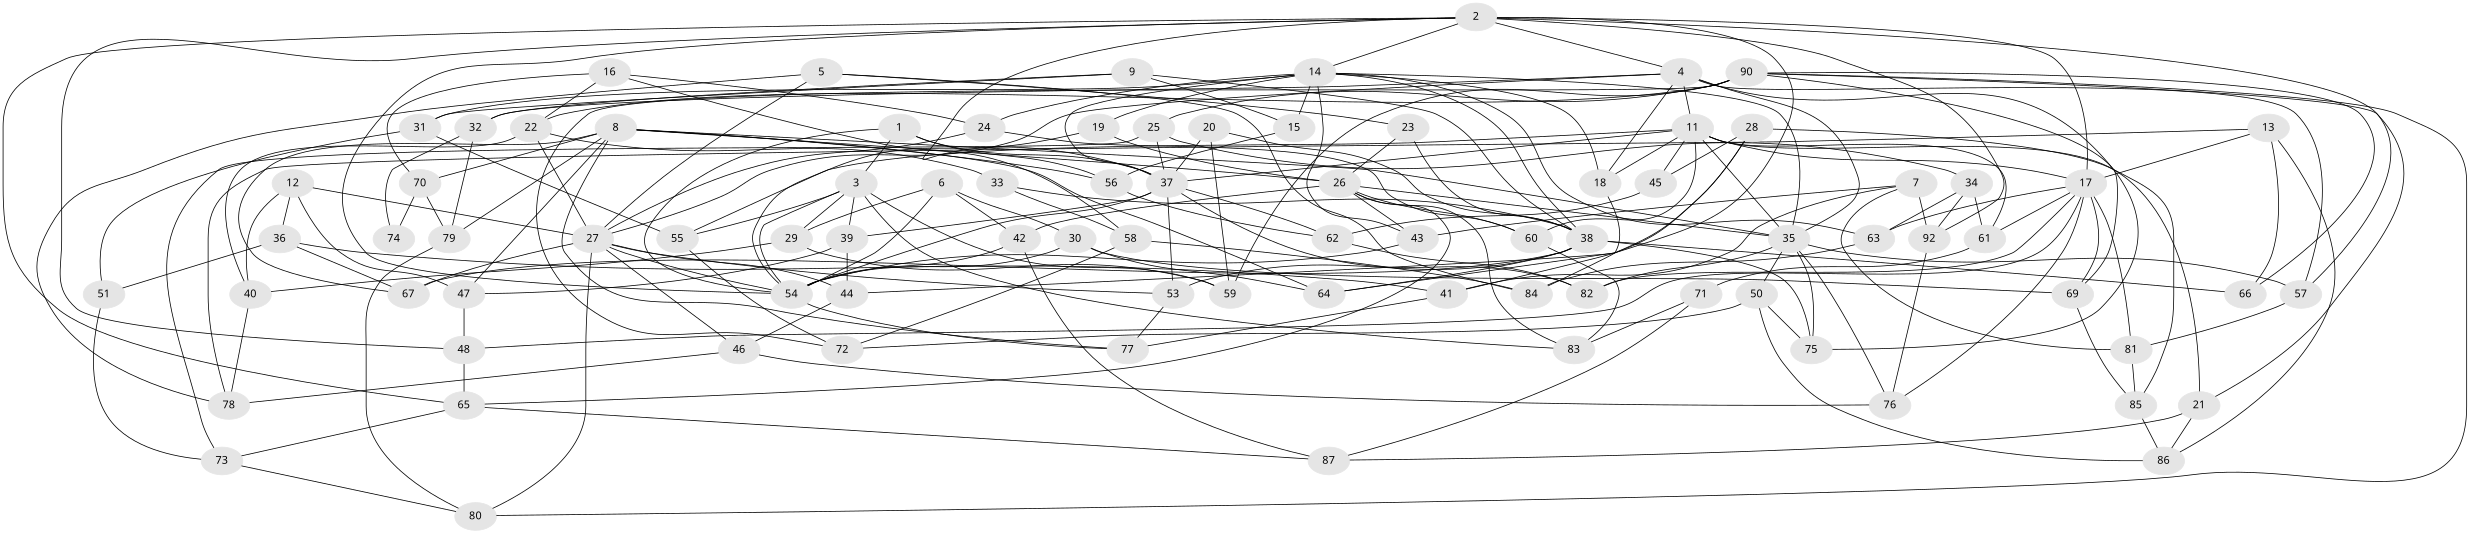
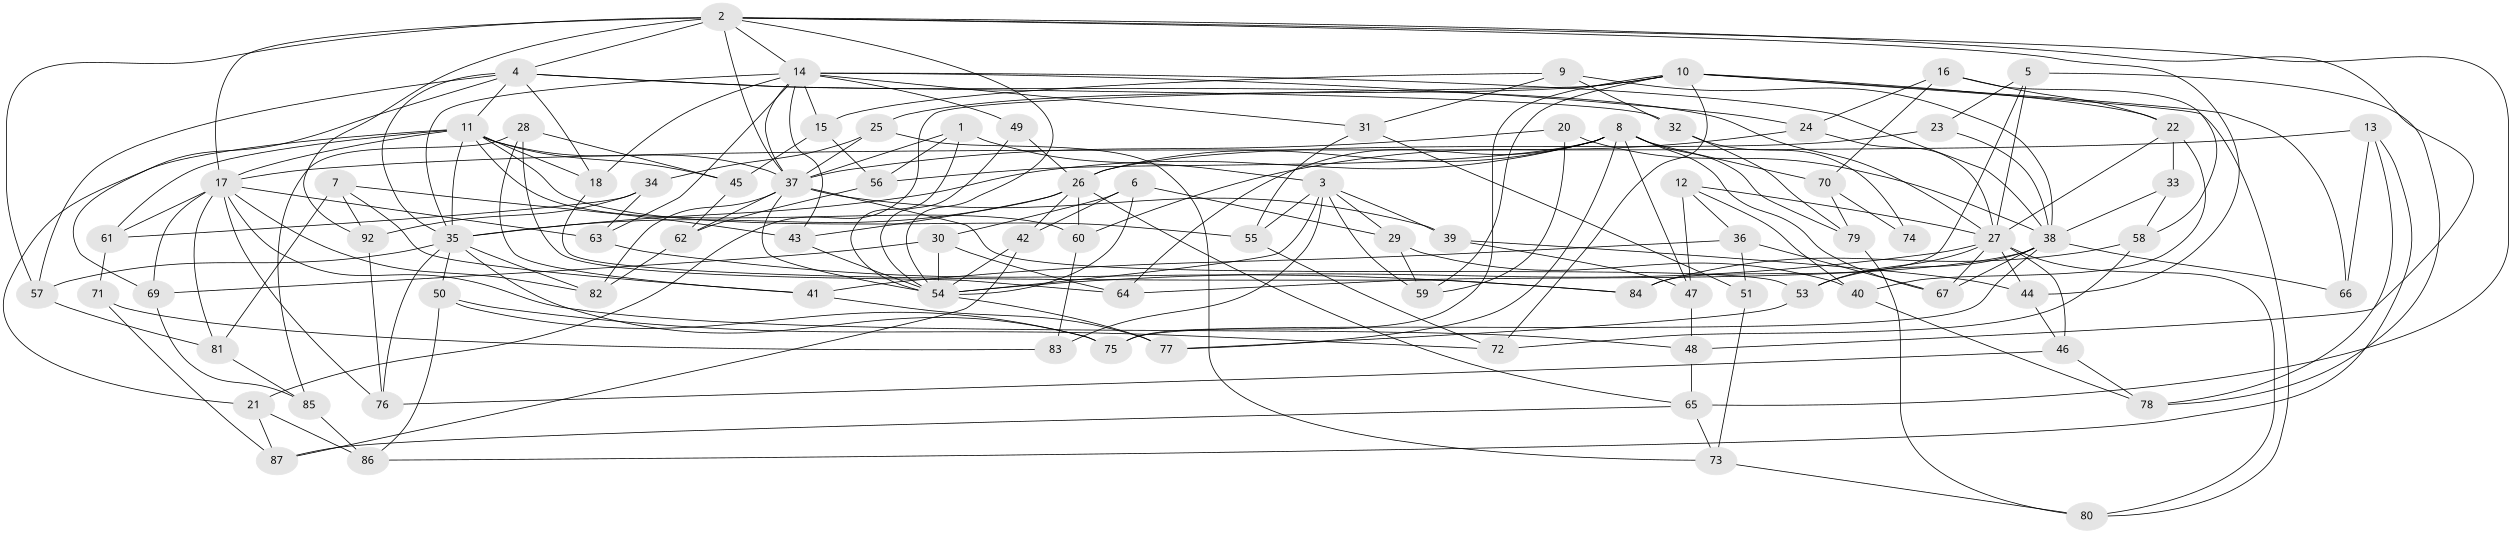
node "90": label "90" -> "10"
node "19": label "19" -> "49"
edge "15" -- "45": added
edge "26" -- "83": removed
